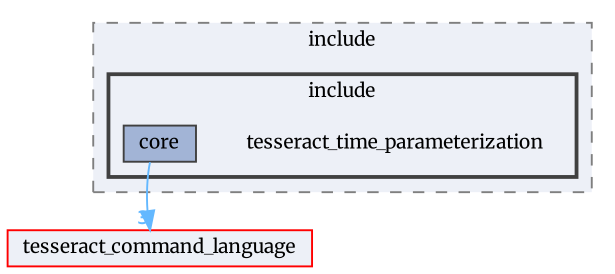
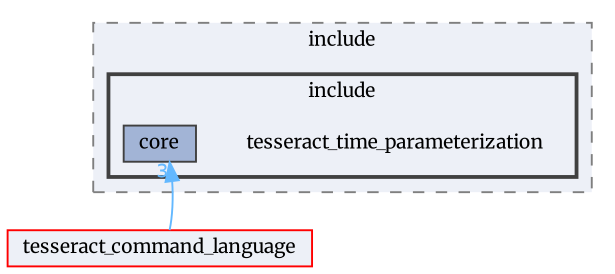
edge "core" -> "tesseract_command_language": reversed
